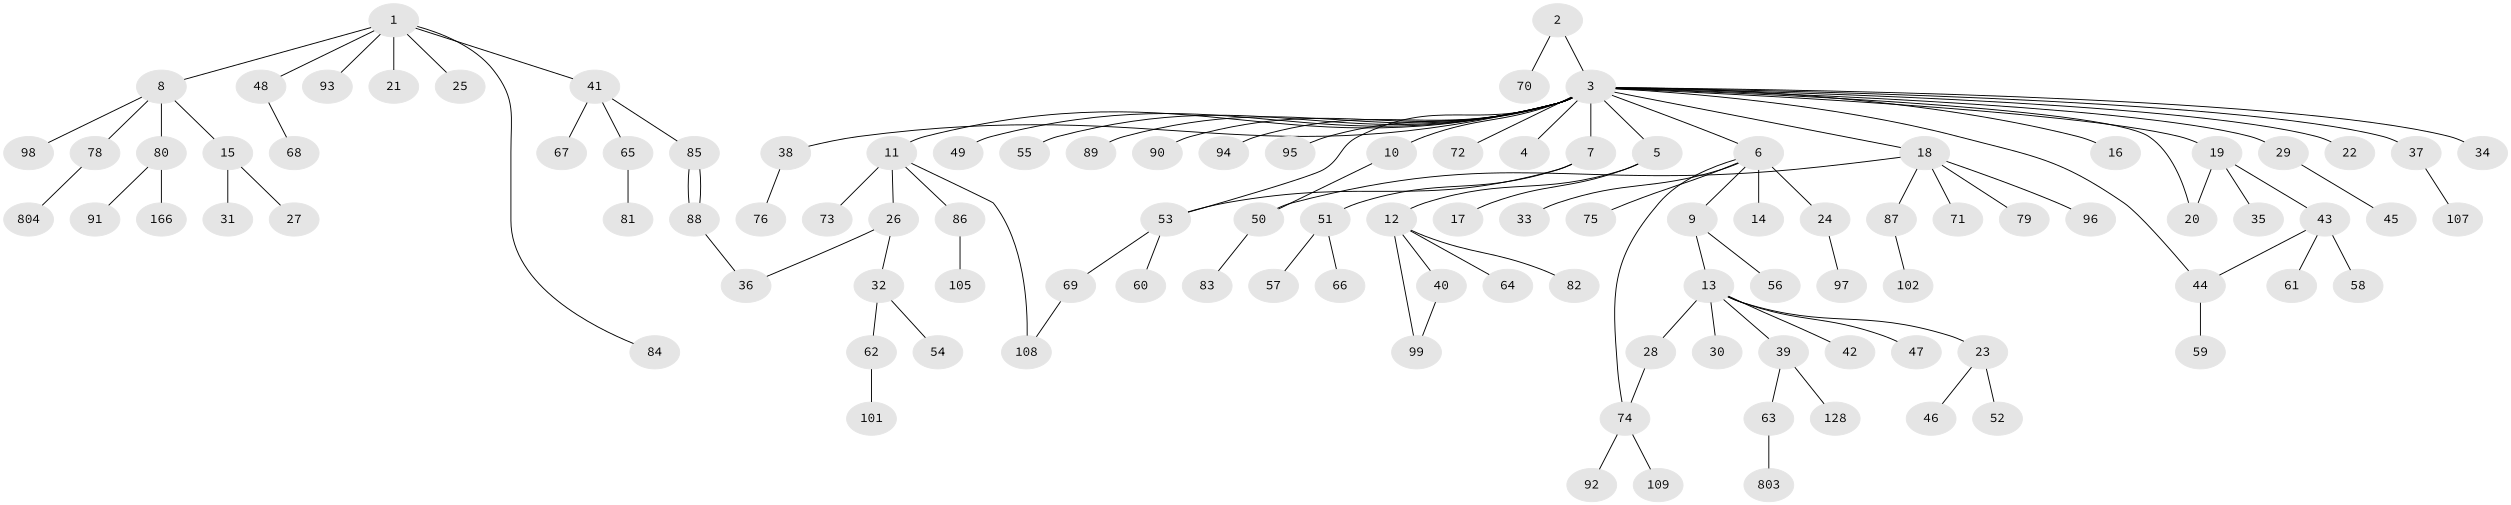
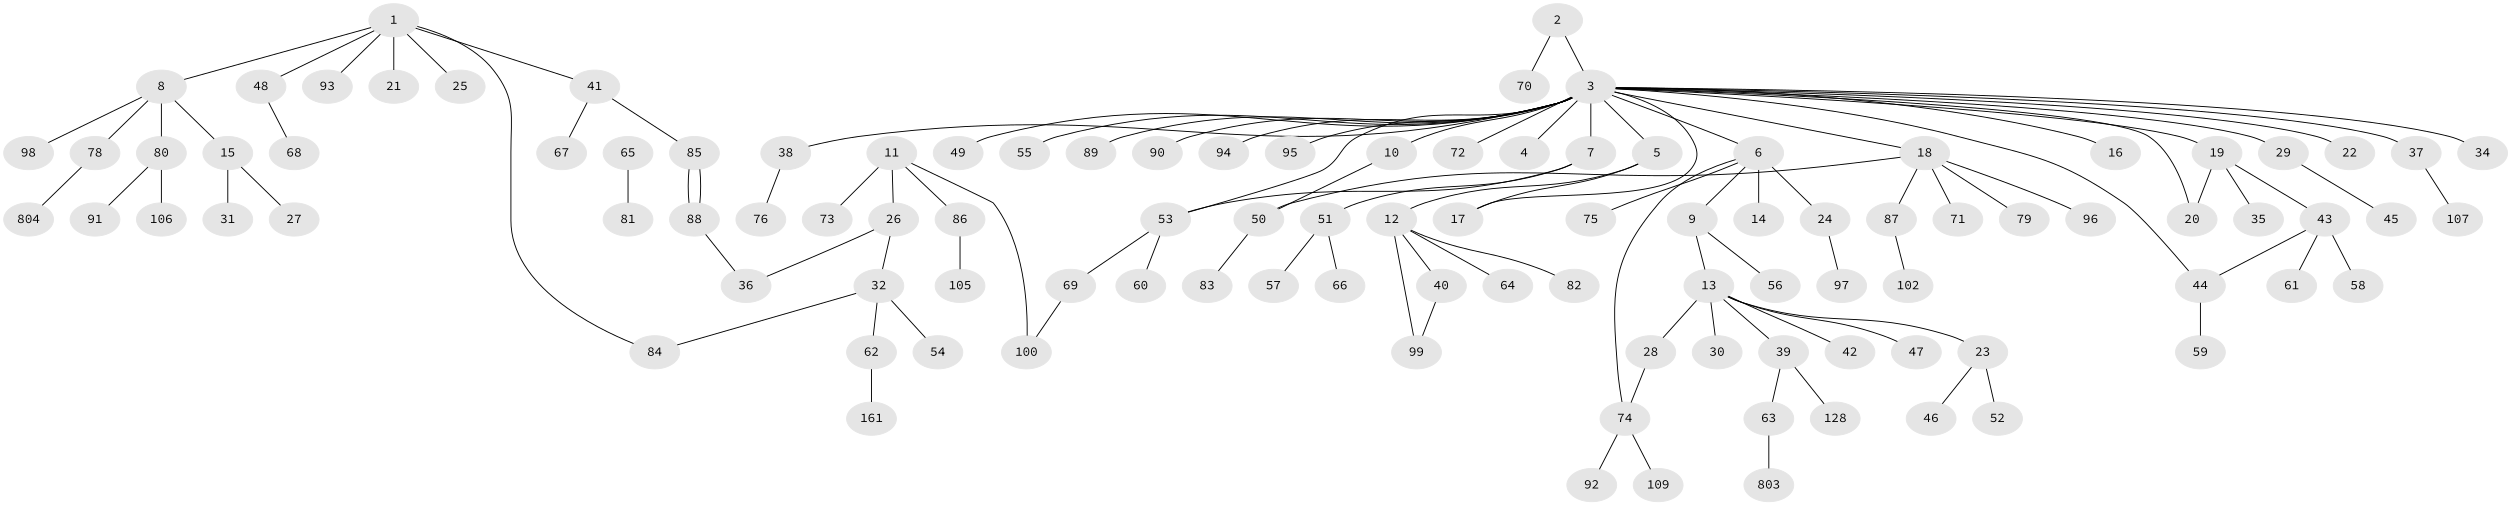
edge "3" -- "11": now "3" -- "17"
edge "41" -- "65": removed
node "166": label "166" -> "106"
node "33": removed
edge "32" -- "84": added
node "108": label "108" -> "100"
node "101": label "101" -> "161"
